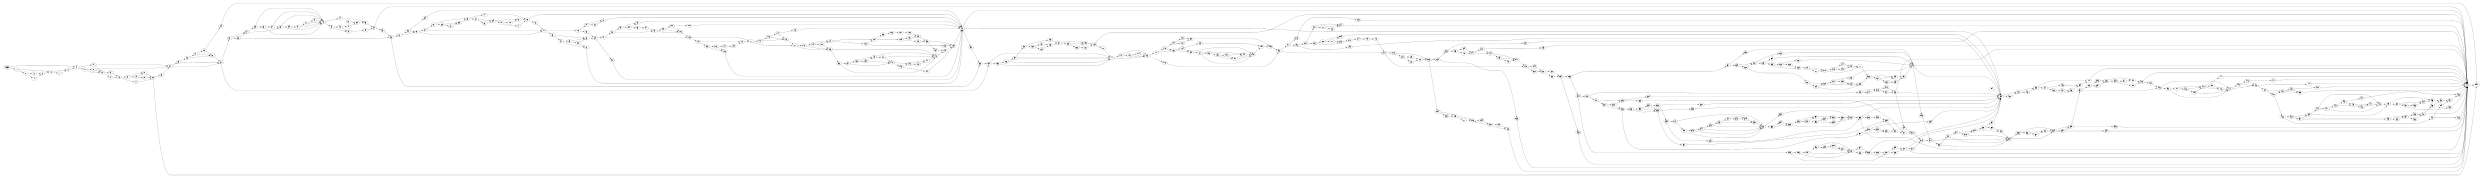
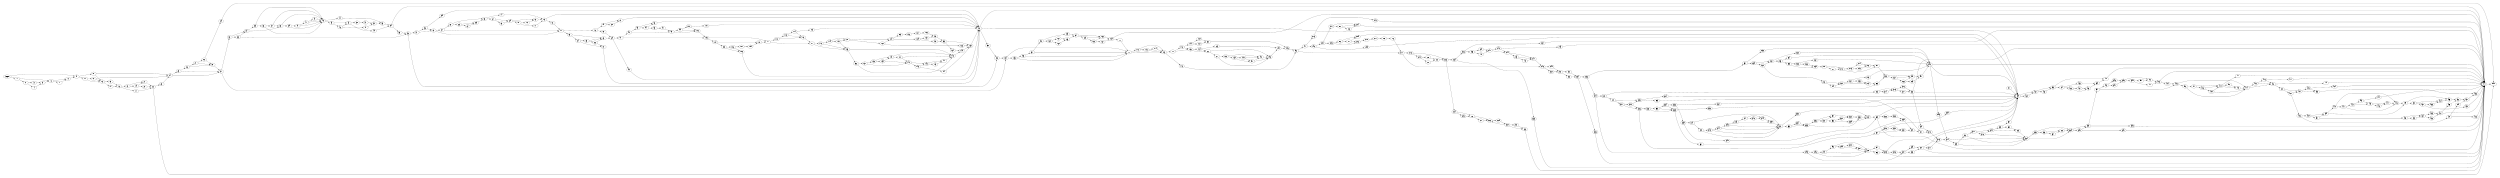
node "50": added
